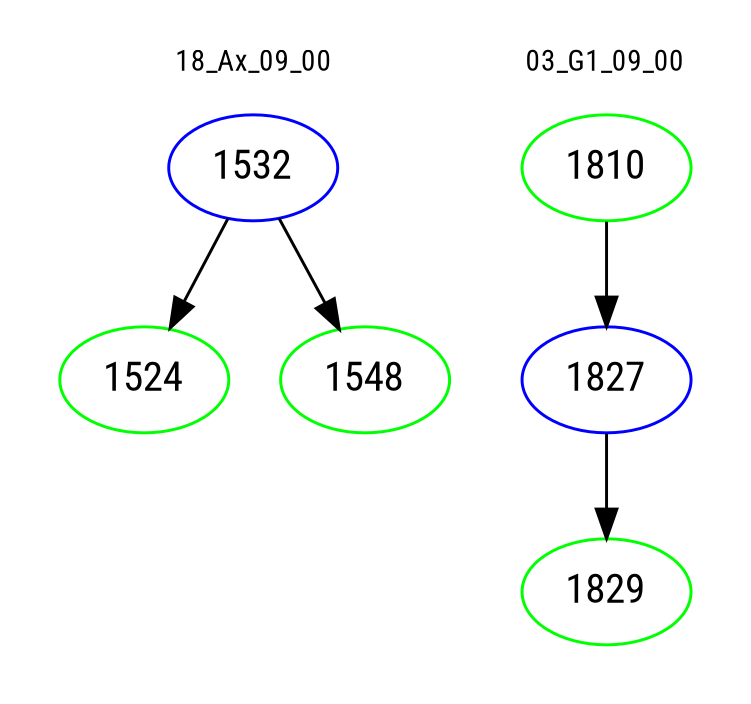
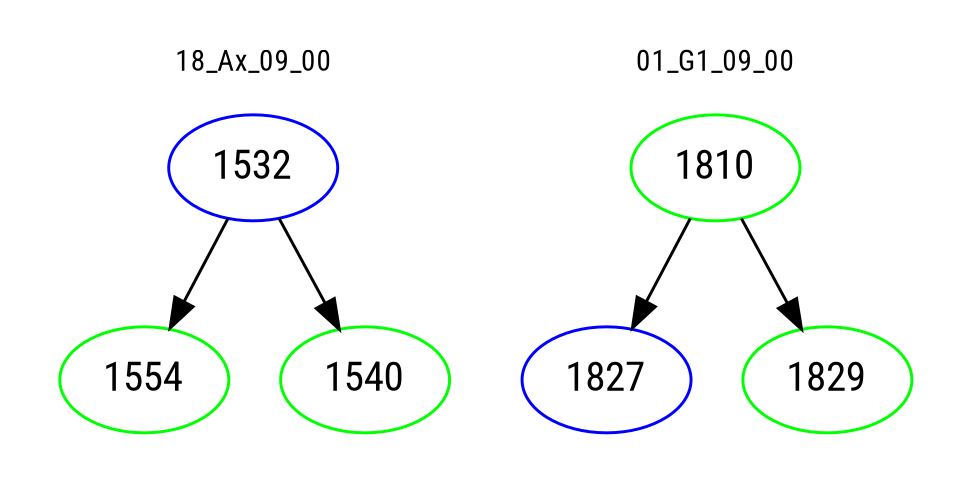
cluster "03_G1_09_00": label "03_G1_09_00" -> "01_G1_09_00"
node "1524": label "1524" -> "1554"
node "1548": label "1548" -> "1540"
edge "1827" -> "1829": now "1810" -> "1829"
